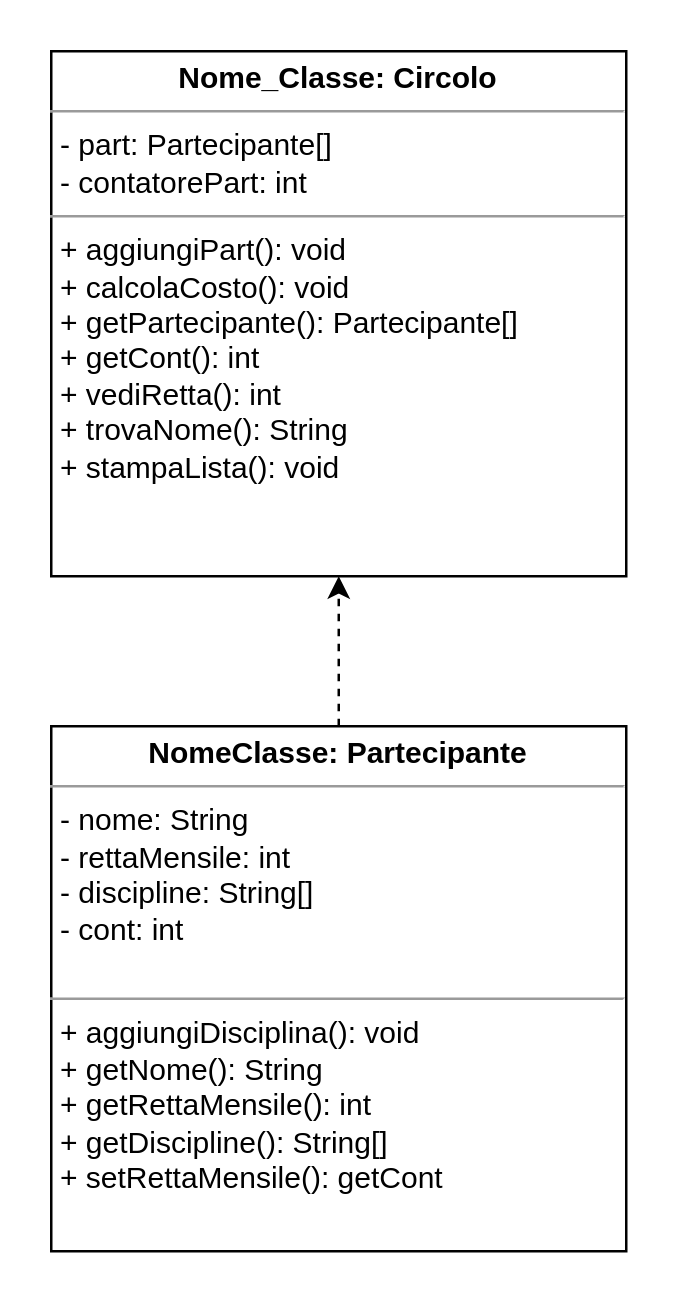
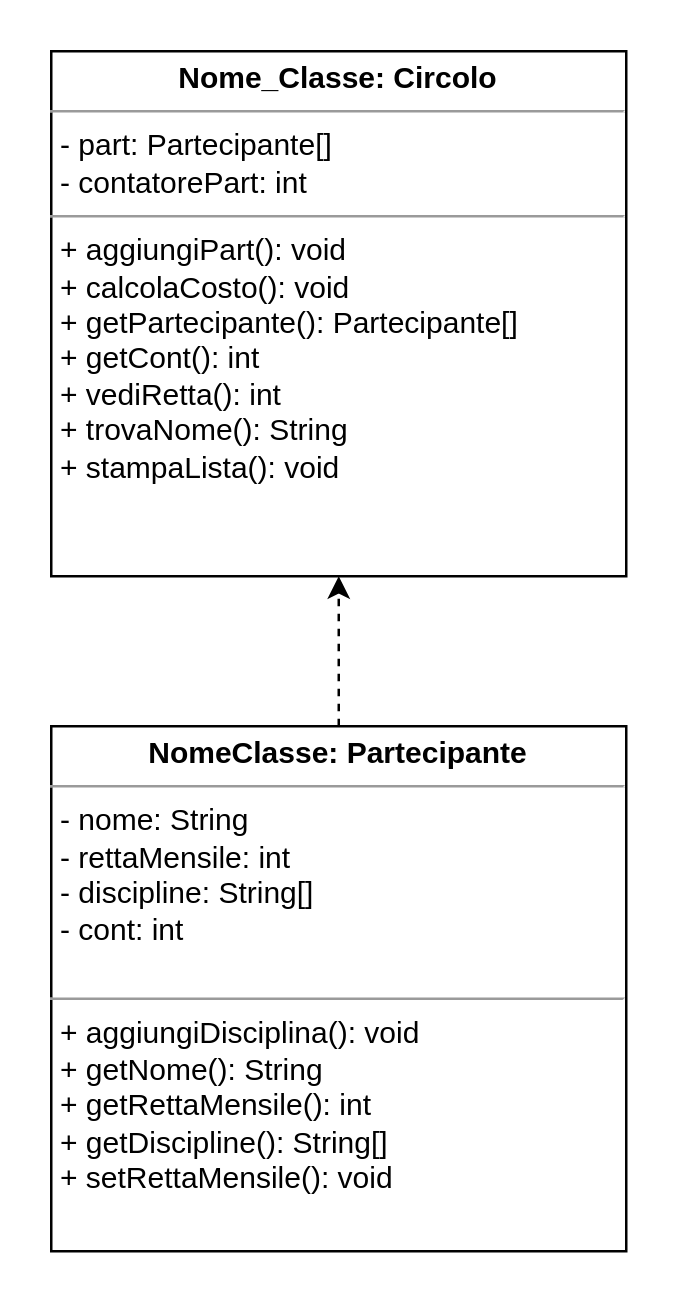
node "NomeClasse: Partecipante - nome: String - rettaMensile: int - discipline: String[] - cont: int + aggiungiDisciplina(): void + getNome(): String + getRettaMensile(): int + getDiscipline(): String[] + setRettaMensile(): getCont": label "NomeClasse: Partecipante - nome: String - rettaMensile: int - discipline: String[] - cont: int + aggiungiDisciplina(): void + getNome(): String + getRettaMensile(): int + getDiscipline(): String[] + setRettaMensile(): getCont" -> "NomeClasse: Partecipante - nome: String - rettaMensile: int - discipline: String[] - cont: int + aggiungiDisciplina(): void + getNome(): String + getRettaMensile(): int + getDiscipline(): String[] + setRettaMensile(): void"
